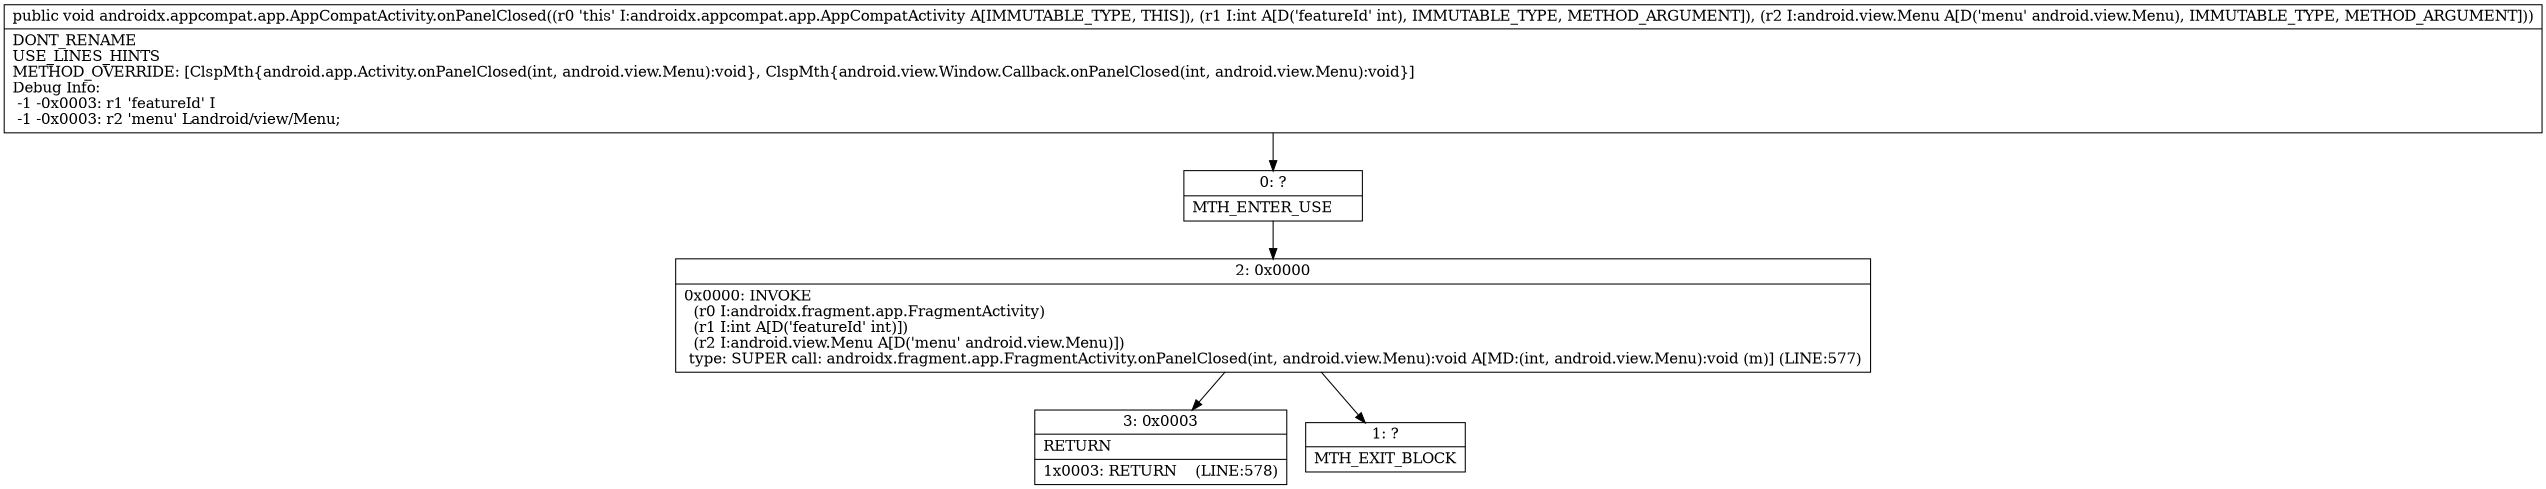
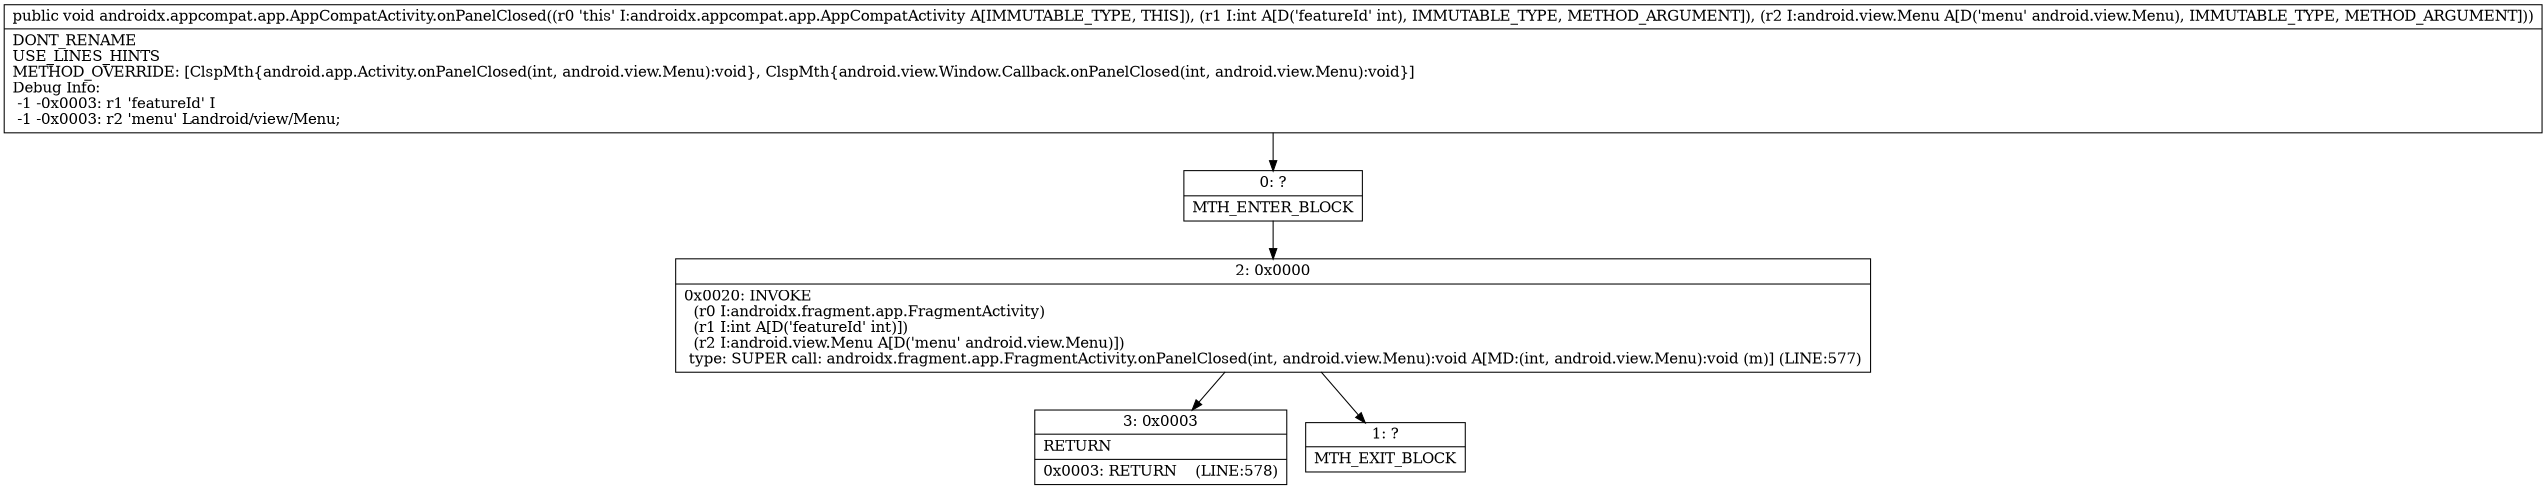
node "0: ?": text "MTH_ENTER_USE" -> "MTH_ENTER_BLOCK"
node "2: 0x0000": text "0x0000: INVOKE" -> "0x0020: INVOKE"
node "3: 0x0003": text "1x0003: RETURN    (LINE:578)" -> "0x0003: RETURN    (LINE:578)"
